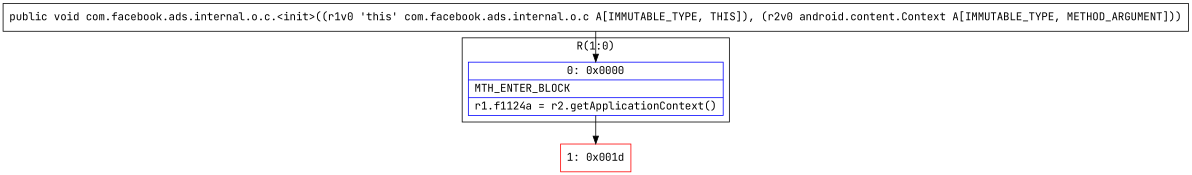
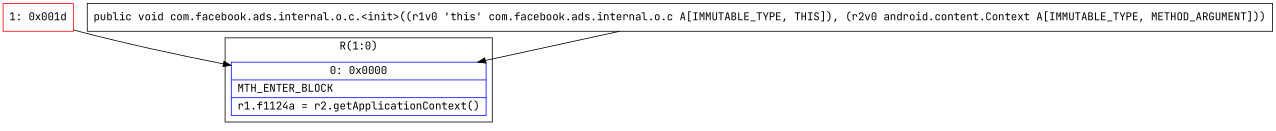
edge "0: 0x0000" -> "1: 0x001d": reversed
